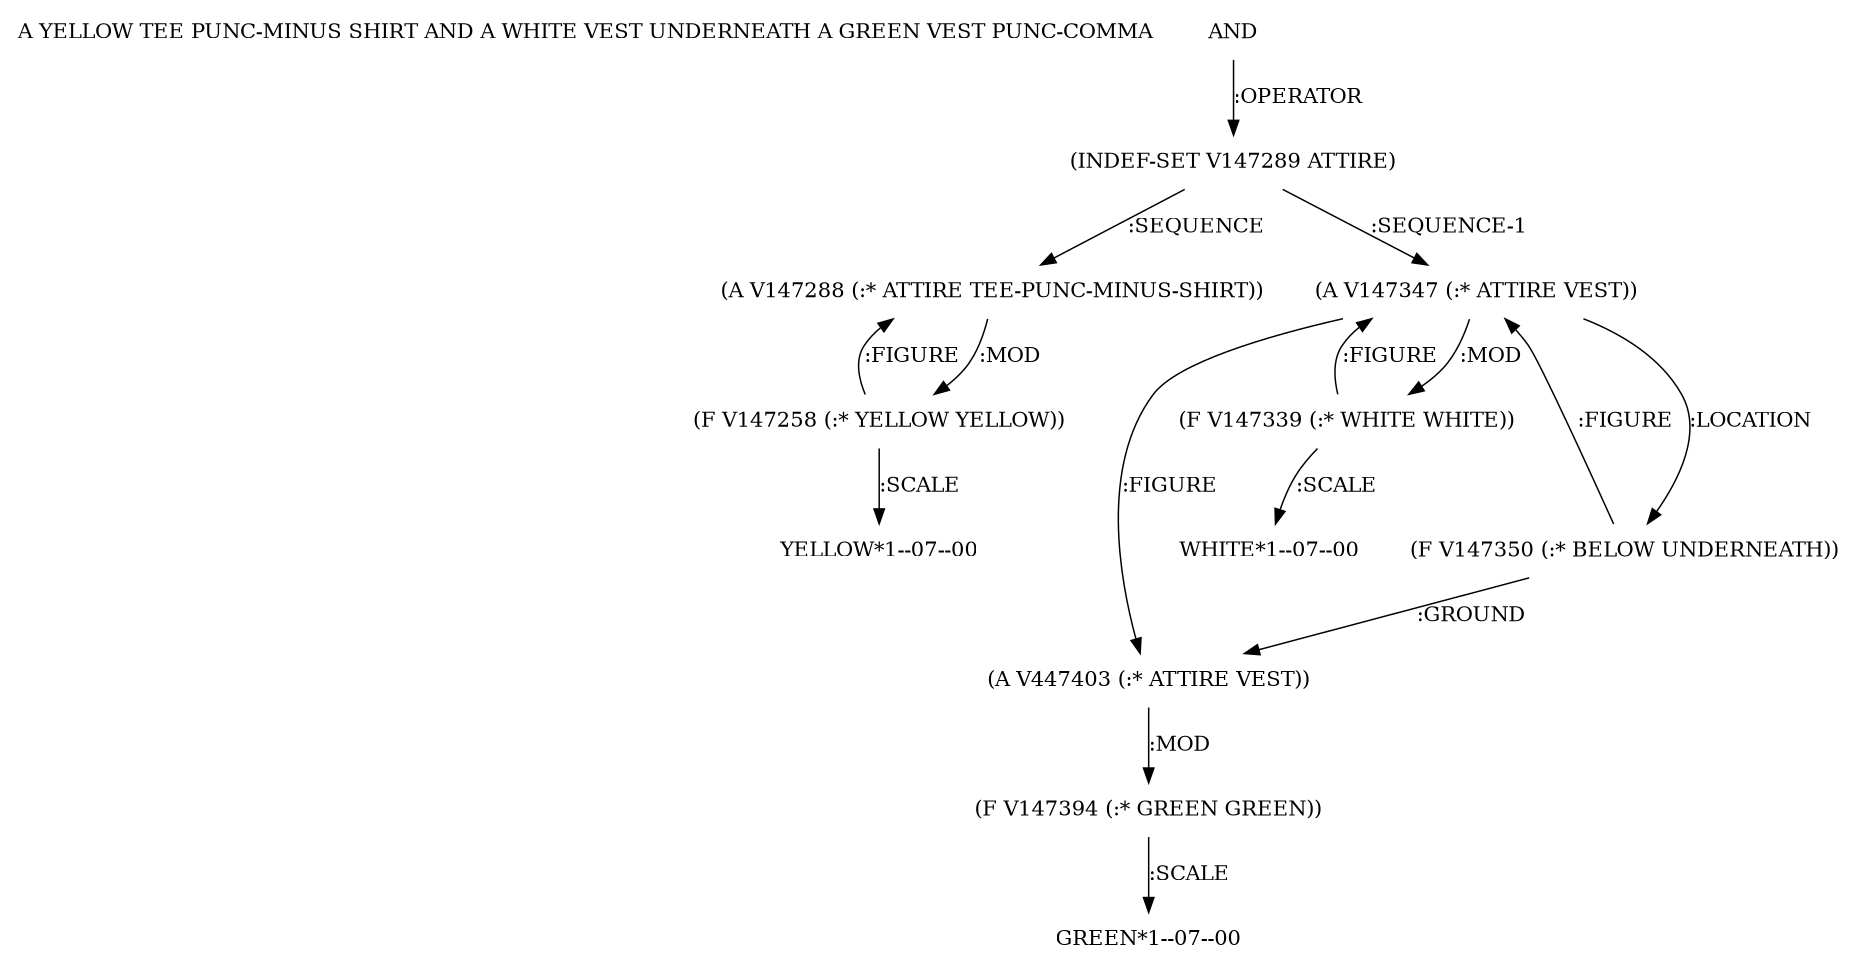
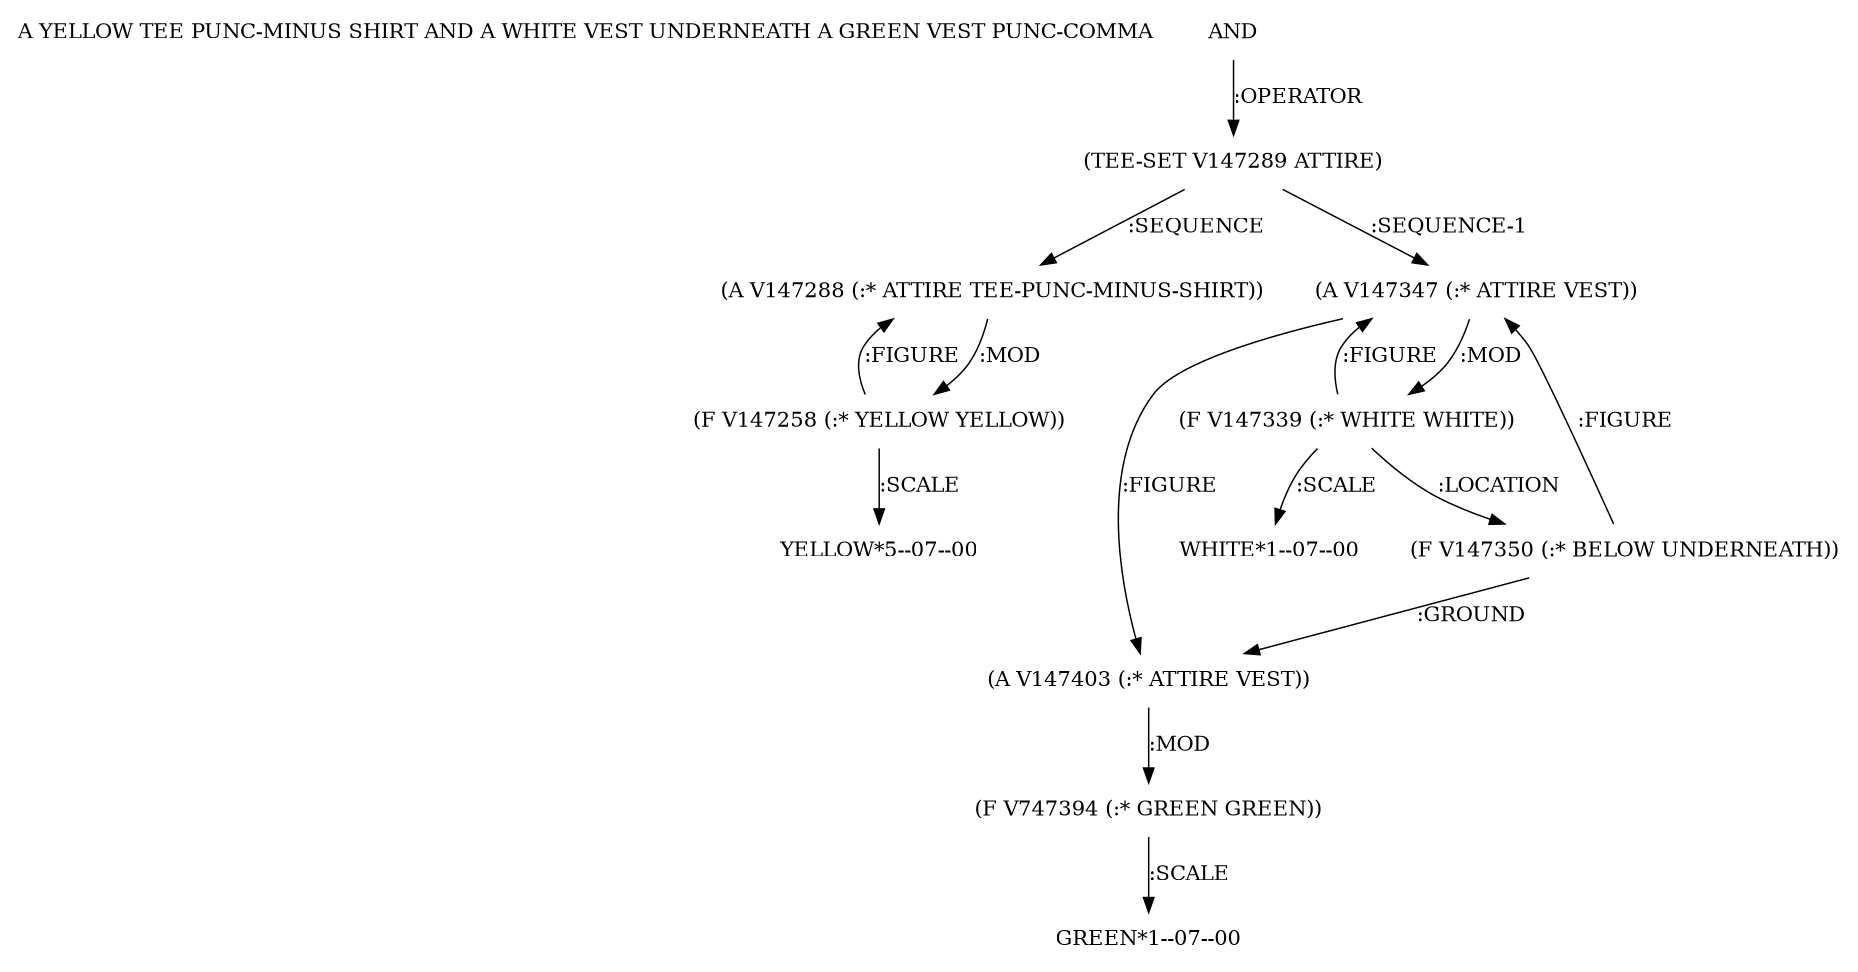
node "(INDEF-SET V147289 ATTIRE)": label "(INDEF-SET V147289 ATTIRE)" -> "(TEE-SET V147289 ATTIRE)"
edge "(A V147347 (:* ATTIRE VEST))" -> "(F V147350 (:* BELOW UNDERNEATH))": now "(F V147339 (:* WHITE WHITE))" -> "(F V147350 (:* BELOW UNDERNEATH))"
node "YELLOW*1--07--00": label "YELLOW*1--07--00" -> "YELLOW*5--07--00"
node "(A V447403 (:* ATTIRE VEST))": label "(A V447403 (:* ATTIRE VEST))" -> "(A V147403 (:* ATTIRE VEST))"
node "(F V147394 (:* GREEN GREEN))": label "(F V147394 (:* GREEN GREEN))" -> "(F V747394 (:* GREEN GREEN))"
